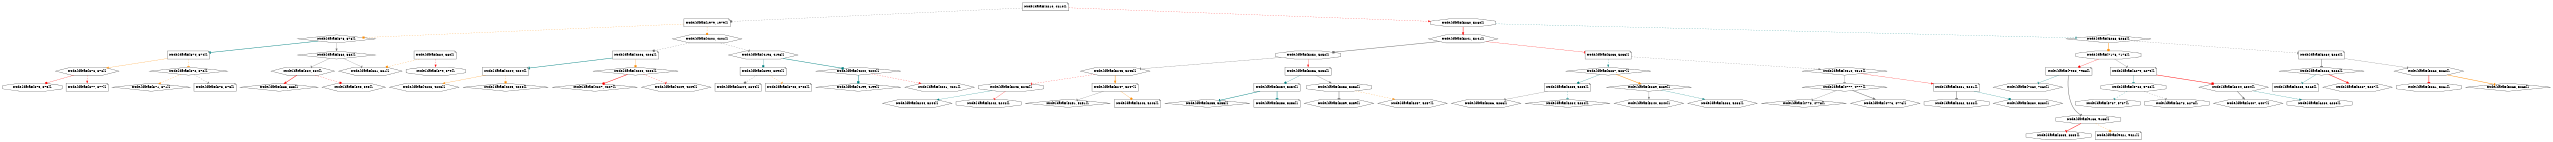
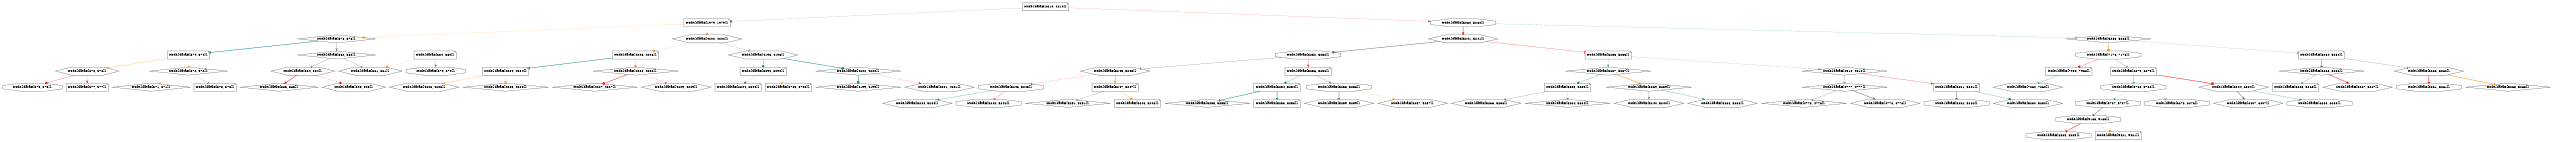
edge "Node{data=[4202, 4202]}" -> "Node{data=[4206, 4206]}": color gray40 -> darkorange
edge "Node{data=[7938, 7938]}" -> "Node{data=[9163, 9163]}": now "Node{data=[5737, 5737]}" -> "Node{data=[9163, 9163]}"
